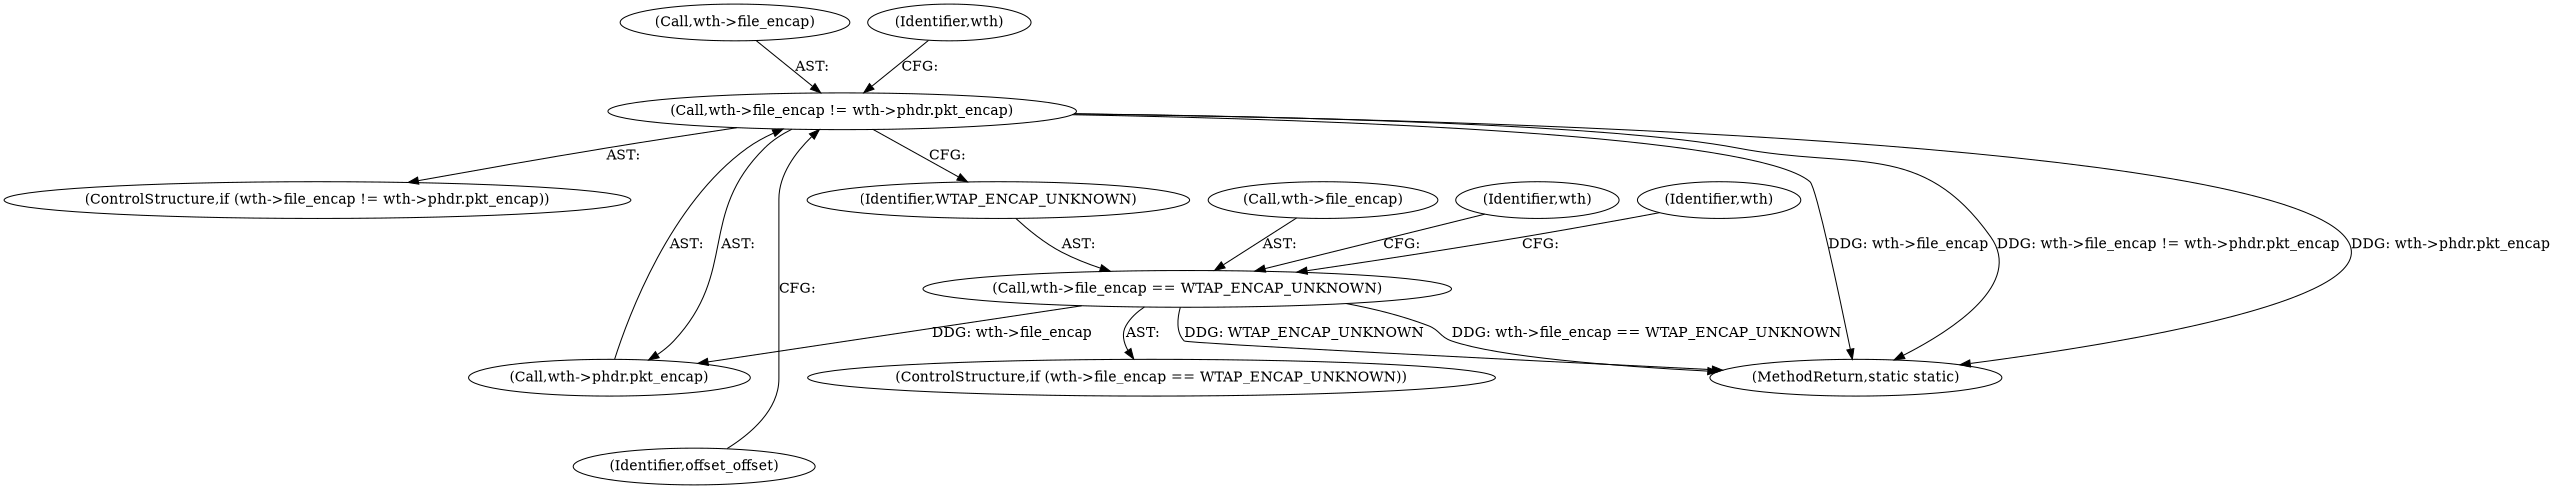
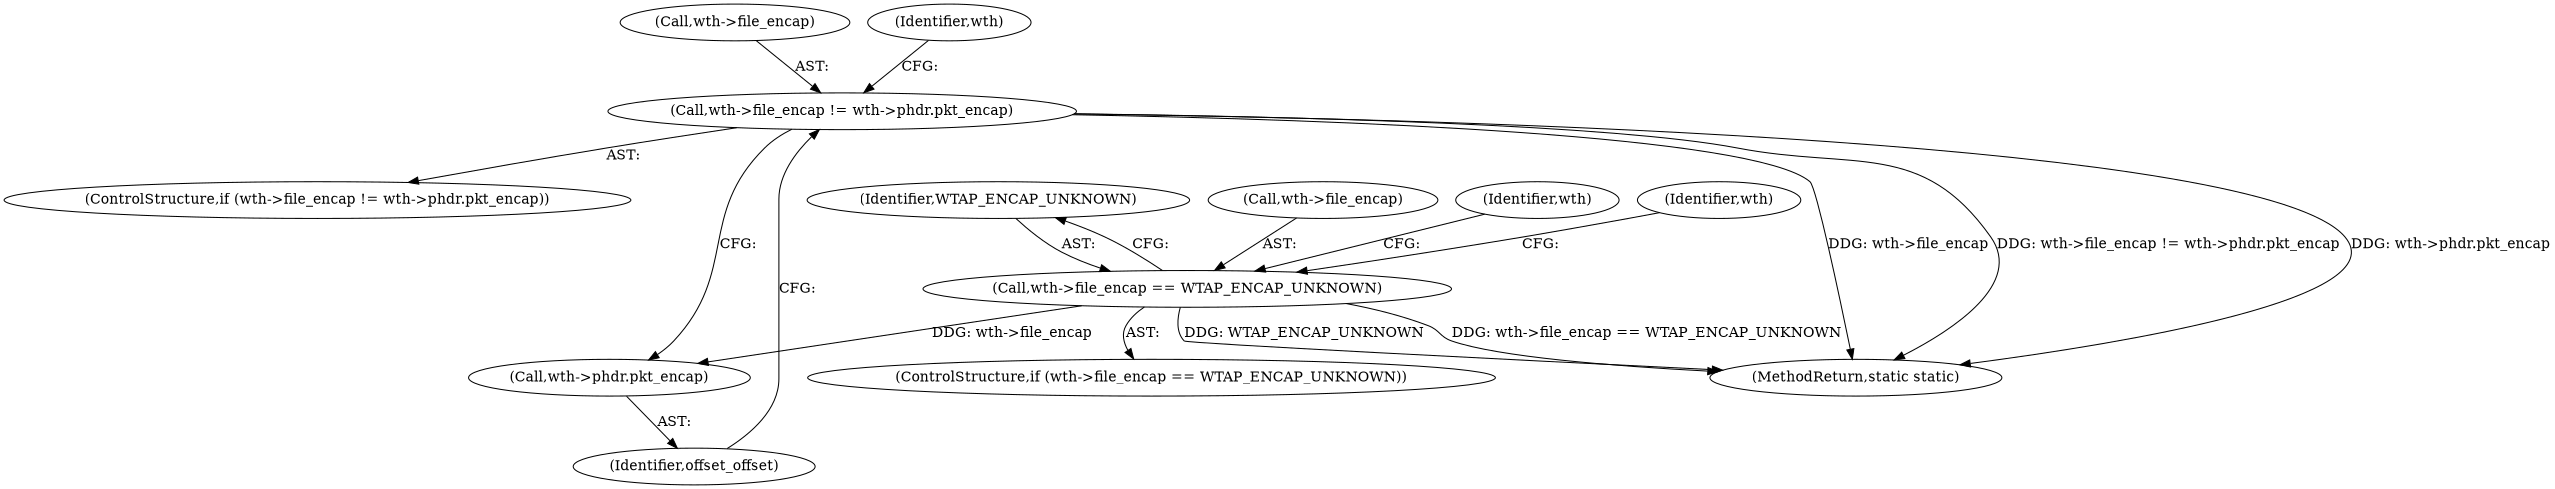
edge "(Call,wth->file_encap != wth->phdr.pkt_encap)" -> "(Identifier,WTAP_ENCAP_UNKNOWN)": now "(Call,wth->file_encap == WTAP_ENCAP_UNKNOWN)" -> "(Identifier,WTAP_ENCAP_UNKNOWN)"
edge "(Call,wth->phdr.pkt_encap)" -> "(Call,wth->file_encap != wth->phdr.pkt_encap)": now "(Call,wth->phdr.pkt_encap)" -> "(Identifier,offset_offset)"
edge "(Call,wth->file_encap != wth->phdr.pkt_encap)" -> "(Call,wth->phdr.pkt_encap)": label "AST: " -> "CFG: "
